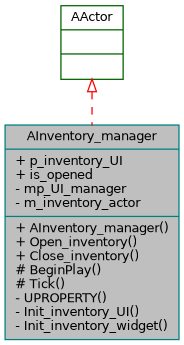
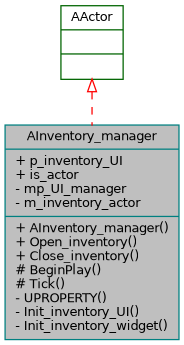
node "AInventory_manager": text "+ is_opened" -> "+ is_actor"
